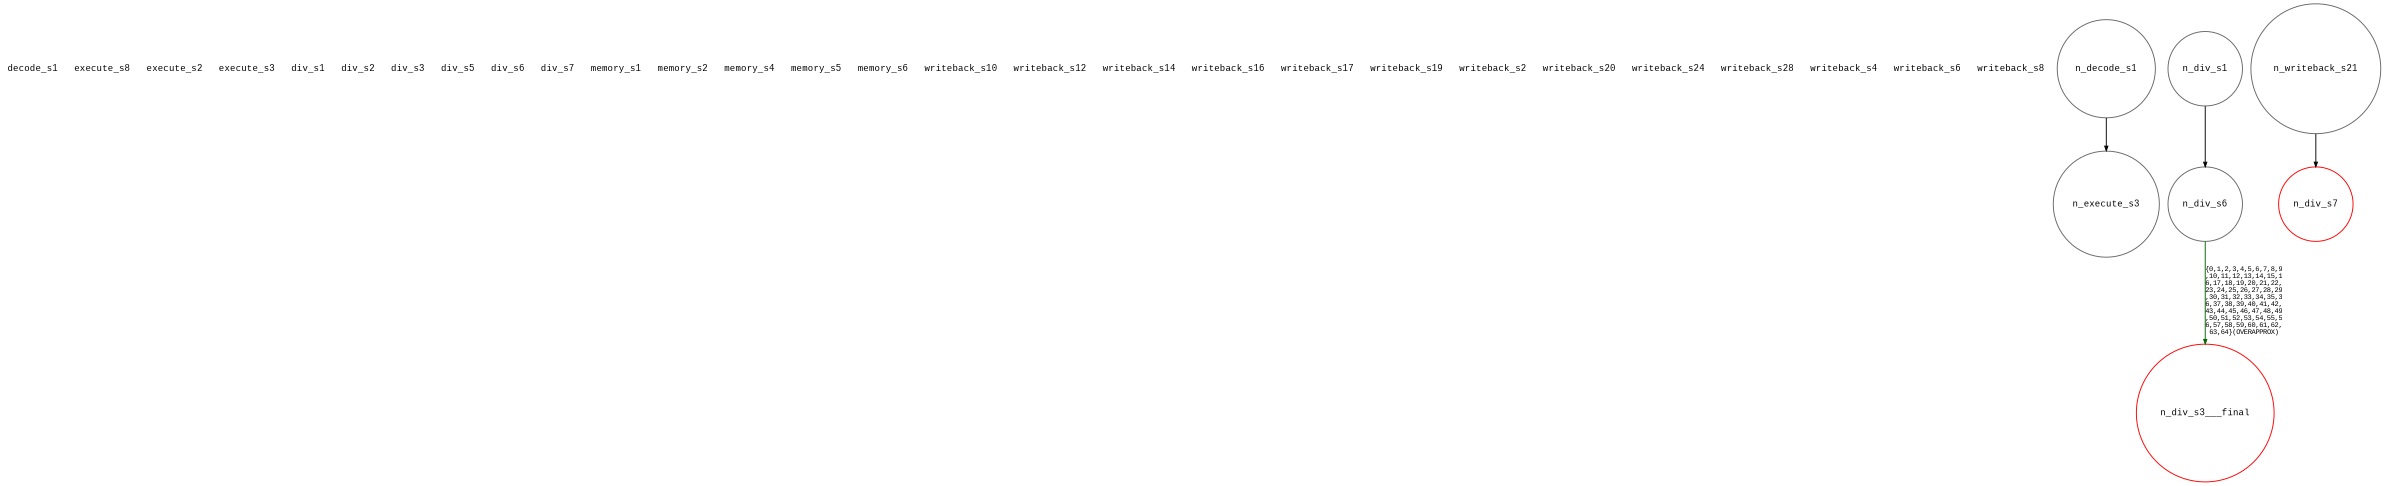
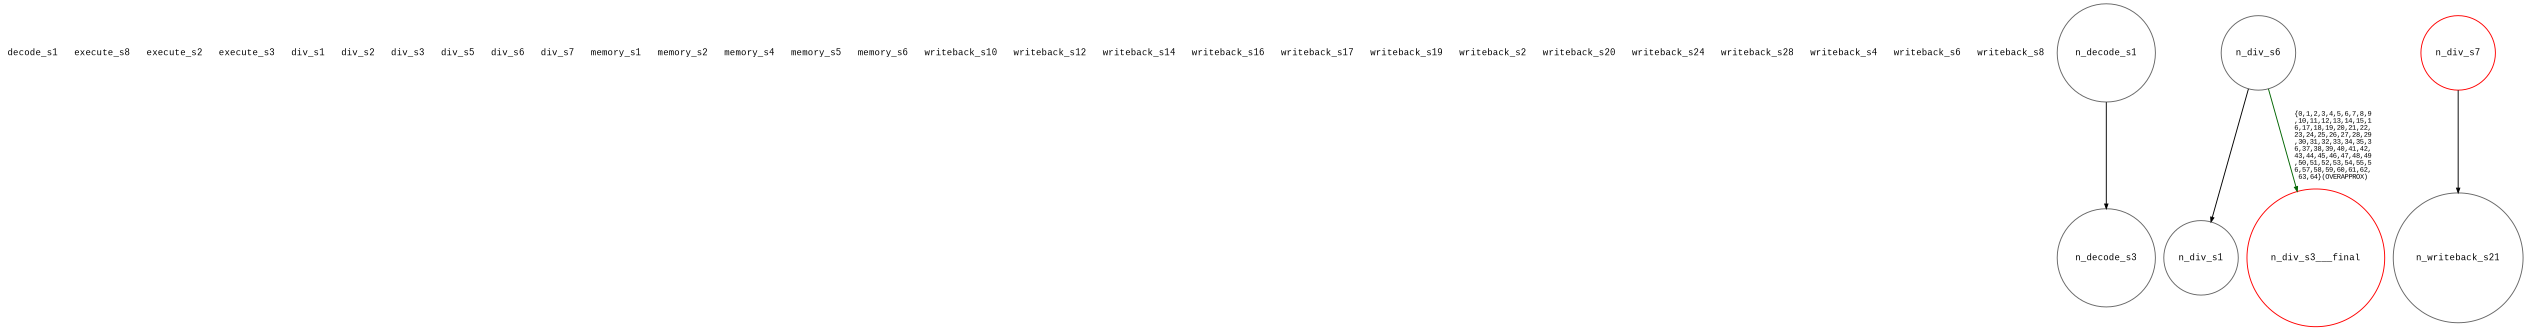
edge "n_div_s1" -> "n_div_s6": reversed
edge "n_writeback_s21" -> "n_div_s7": reversed
node "n_execute_s3": label "n_execute_s3" -> "n_decode_s3"
